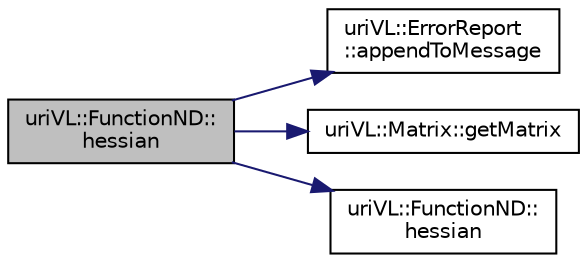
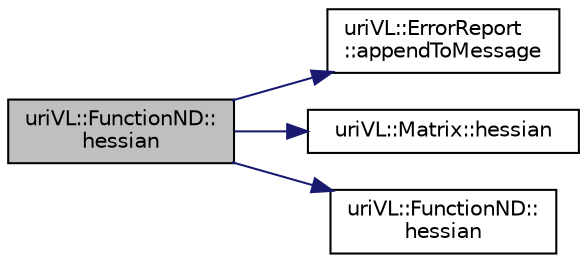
node "uriVL::Matrix::getMatrix": label "uriVL::Matrix::getMatrix" -> "uriVL::Matrix::hessian"
